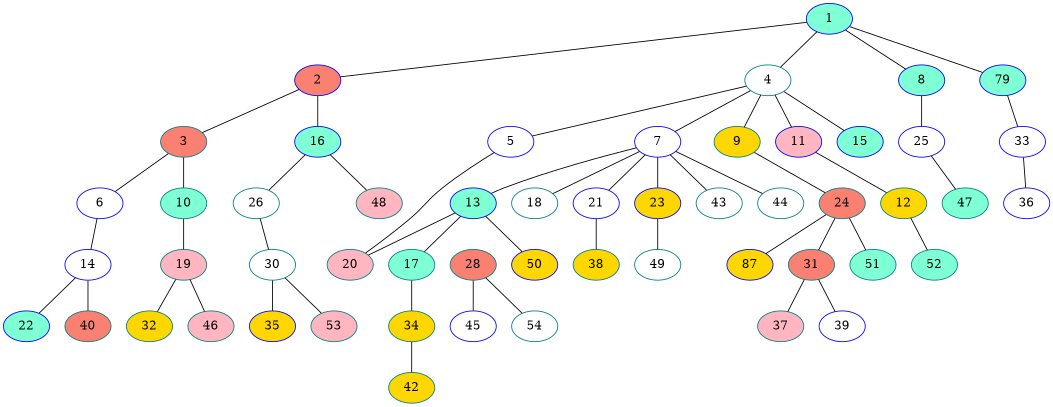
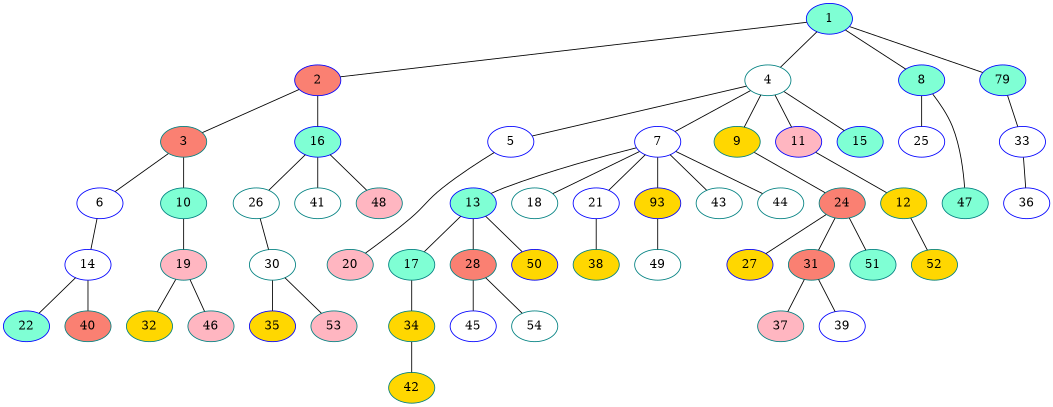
edge "25" -- "47": now "8" -- "47"
node "41": added
node "23": label "23" -> "93"
edge "13" -- "20": now "13" -- "28"
node "87": label "87" -> "27"
node "52": fillcolor aquamarine -> gold
